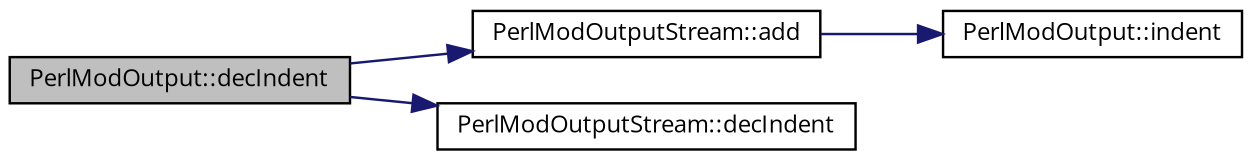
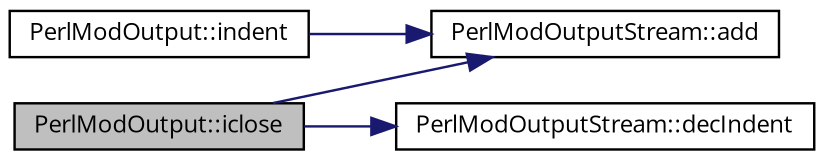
edge "PerlModOutputStream::add" -> "PerlModOutput::indent": reversed
node "PerlModOutput::decIndent": label "PerlModOutput::decIndent" -> "PerlModOutput::iclose"
